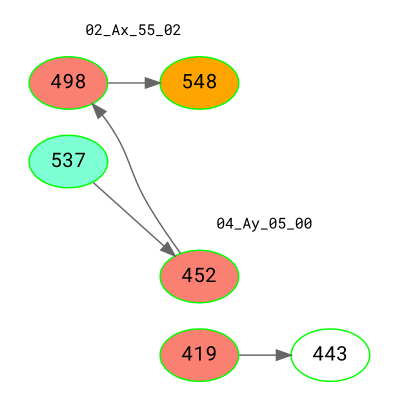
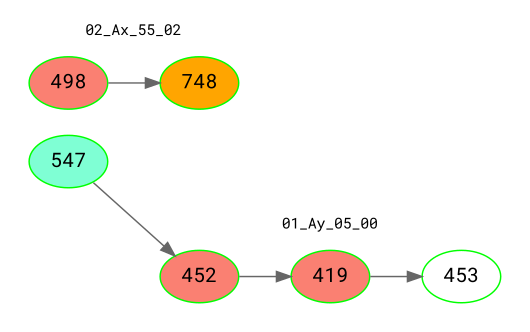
node "548": label "548" -> "748"
node "537": label "537" -> "547"
edge "452" -> "498": now "452" -> "419"
cluster "04_Ay_05_00": label "04_Ay_05_00" -> "01_Ay_05_00"
node "443": label "443" -> "453"
